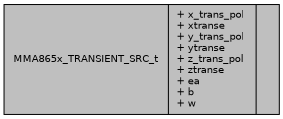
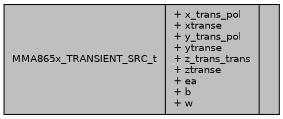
node "MMA865x_TRANSIENT_SRC_t": text "+ z_trans_pol" -> "+ z_trans_trans"
